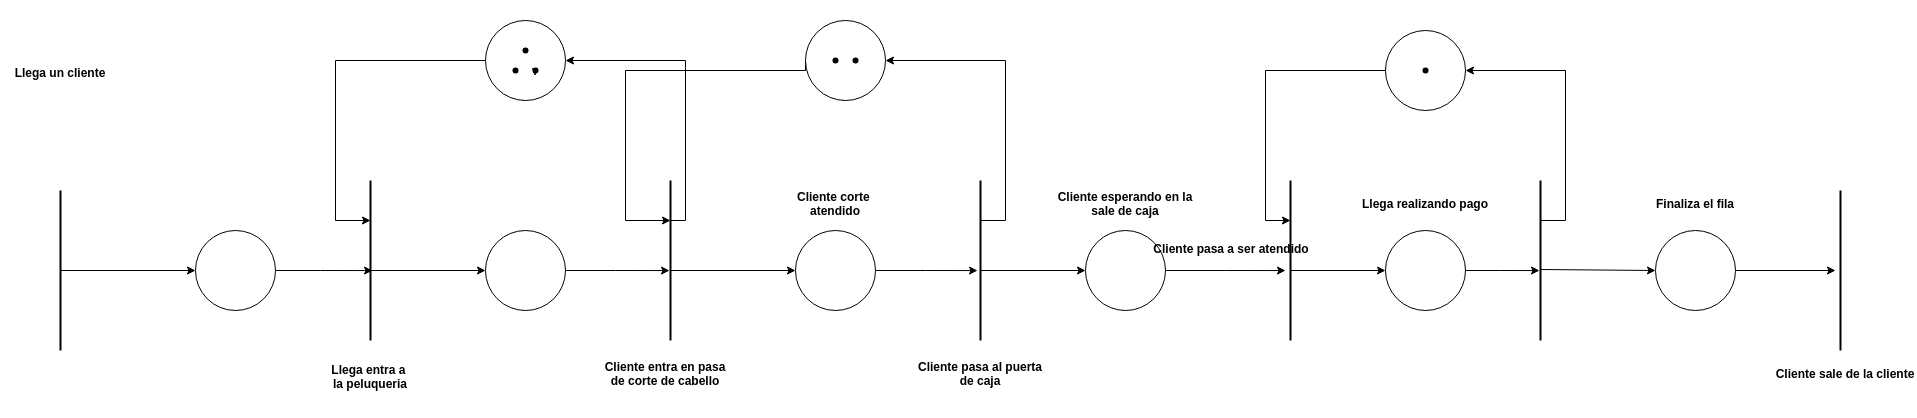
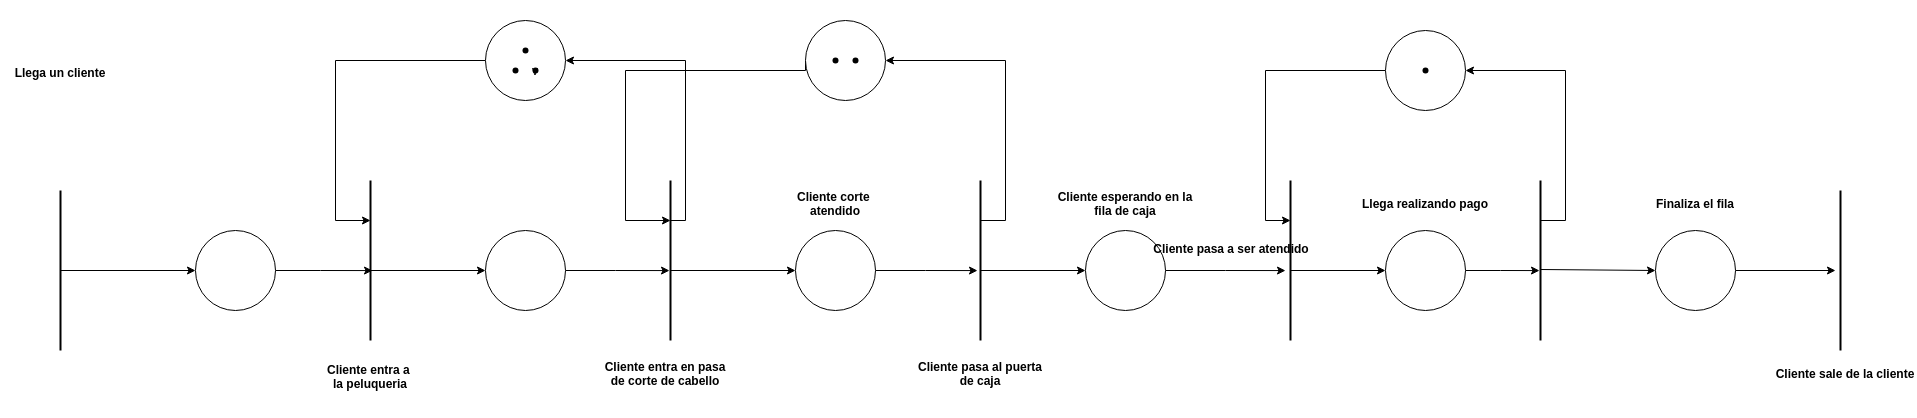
node "Cliente esperando en la sale de caja": label "Cliente esperando en la sale de caja" -> "Cliente esperando en la fila de caja"
node "Llega entra a la peluqueria": label "Llega entra a la peluqueria" -> "Cliente entra a la peluqueria"
